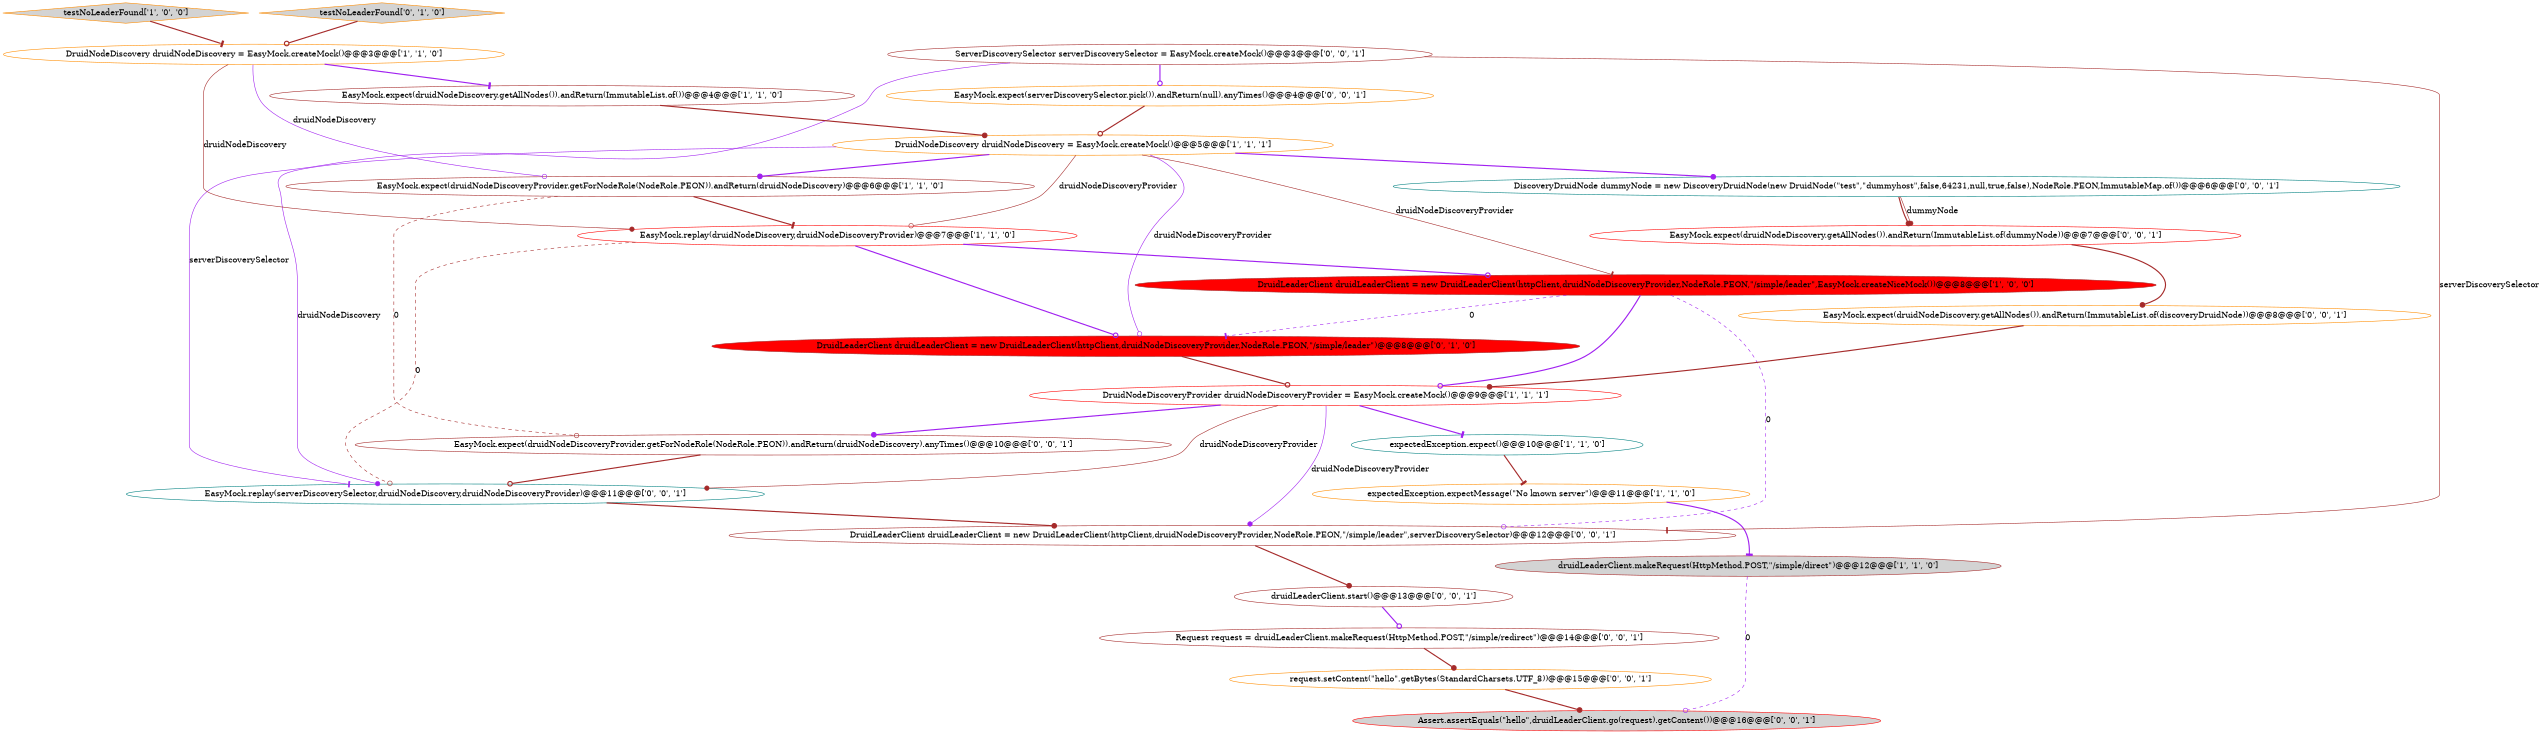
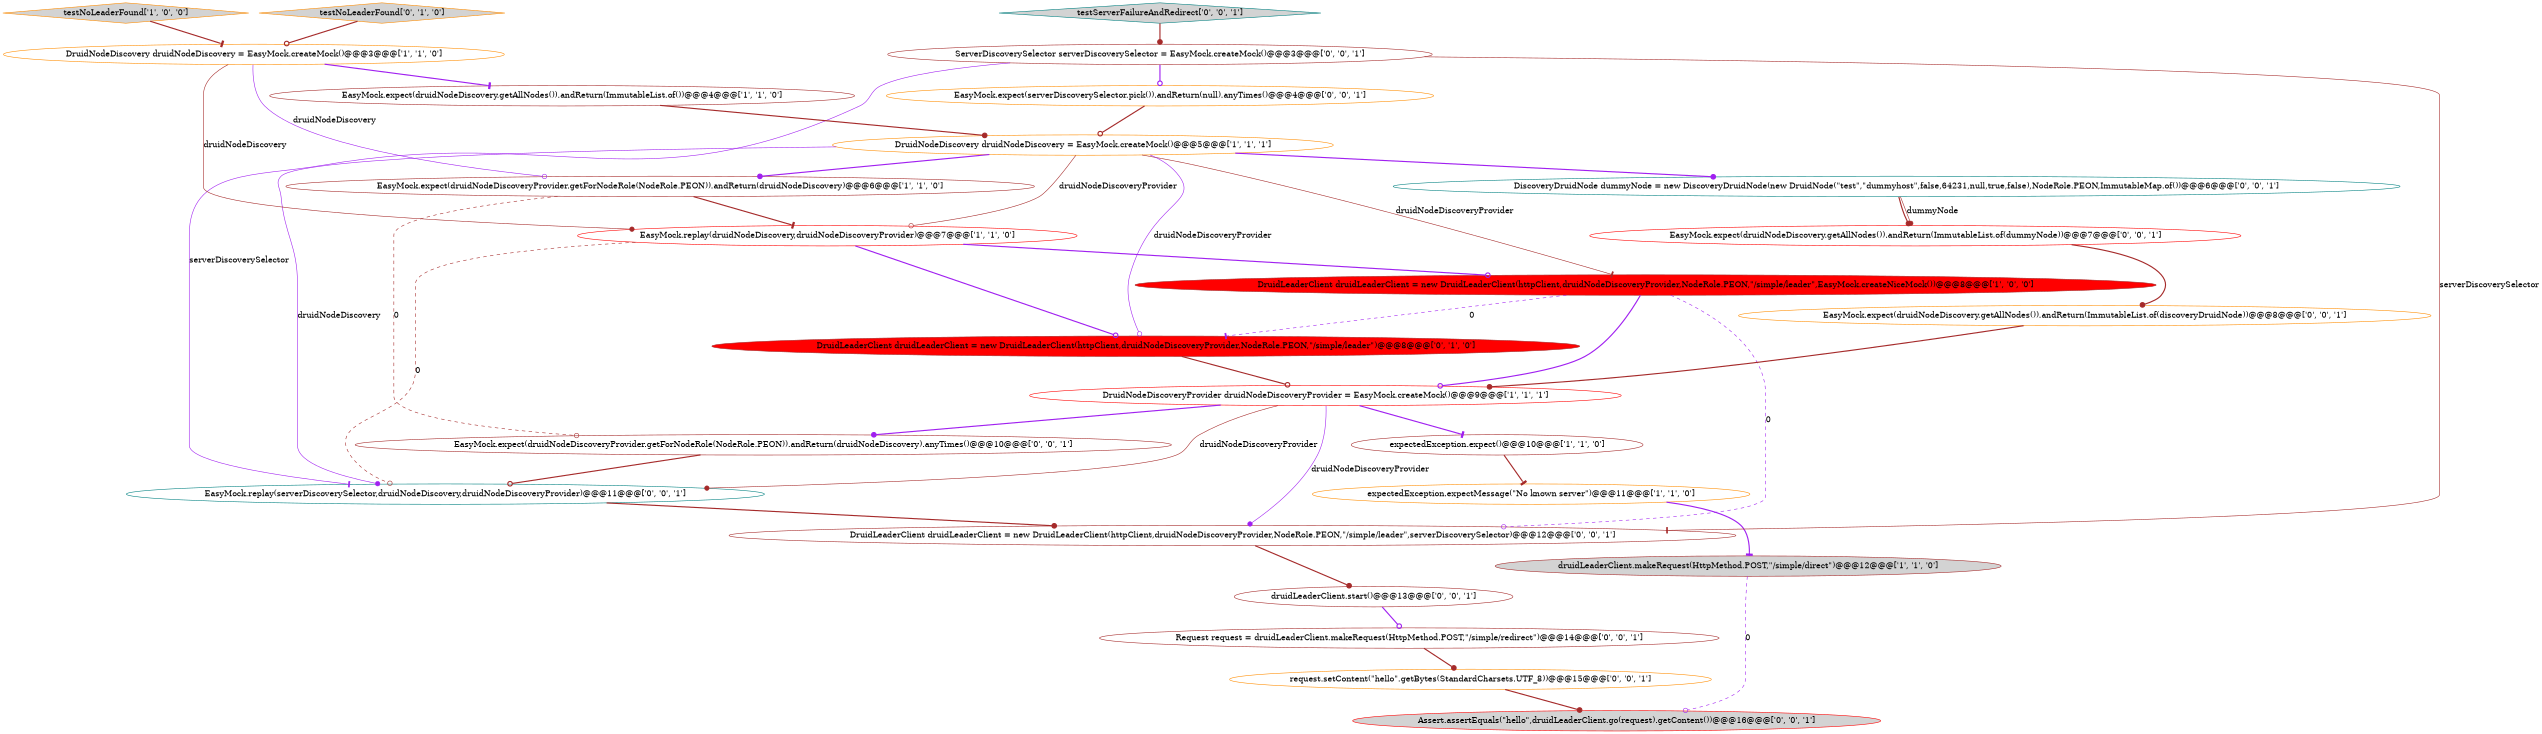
node "testServerFailureAndRedirect['0', '0', '1']": added
node "expectedException.expect()@@@10@@@['1', '1', '0']": color teal -> brown
